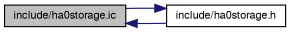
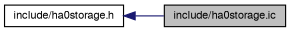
edge "include/ha0storage.h" -> "include/ha0storage.ic": removed
